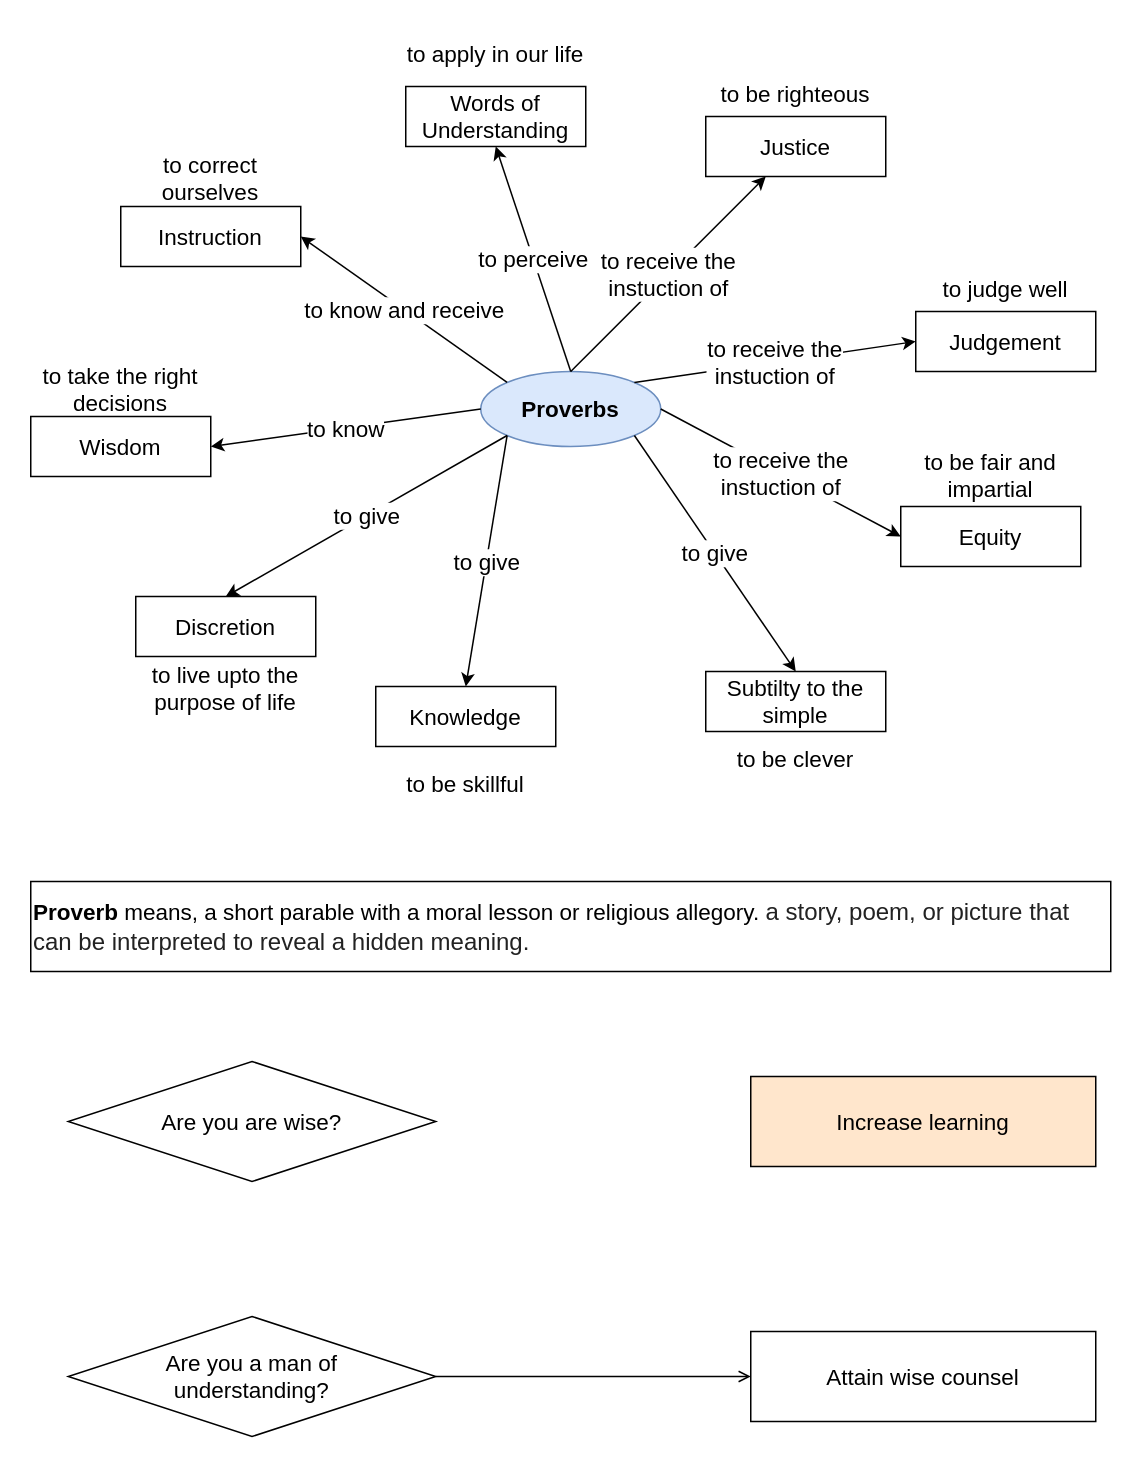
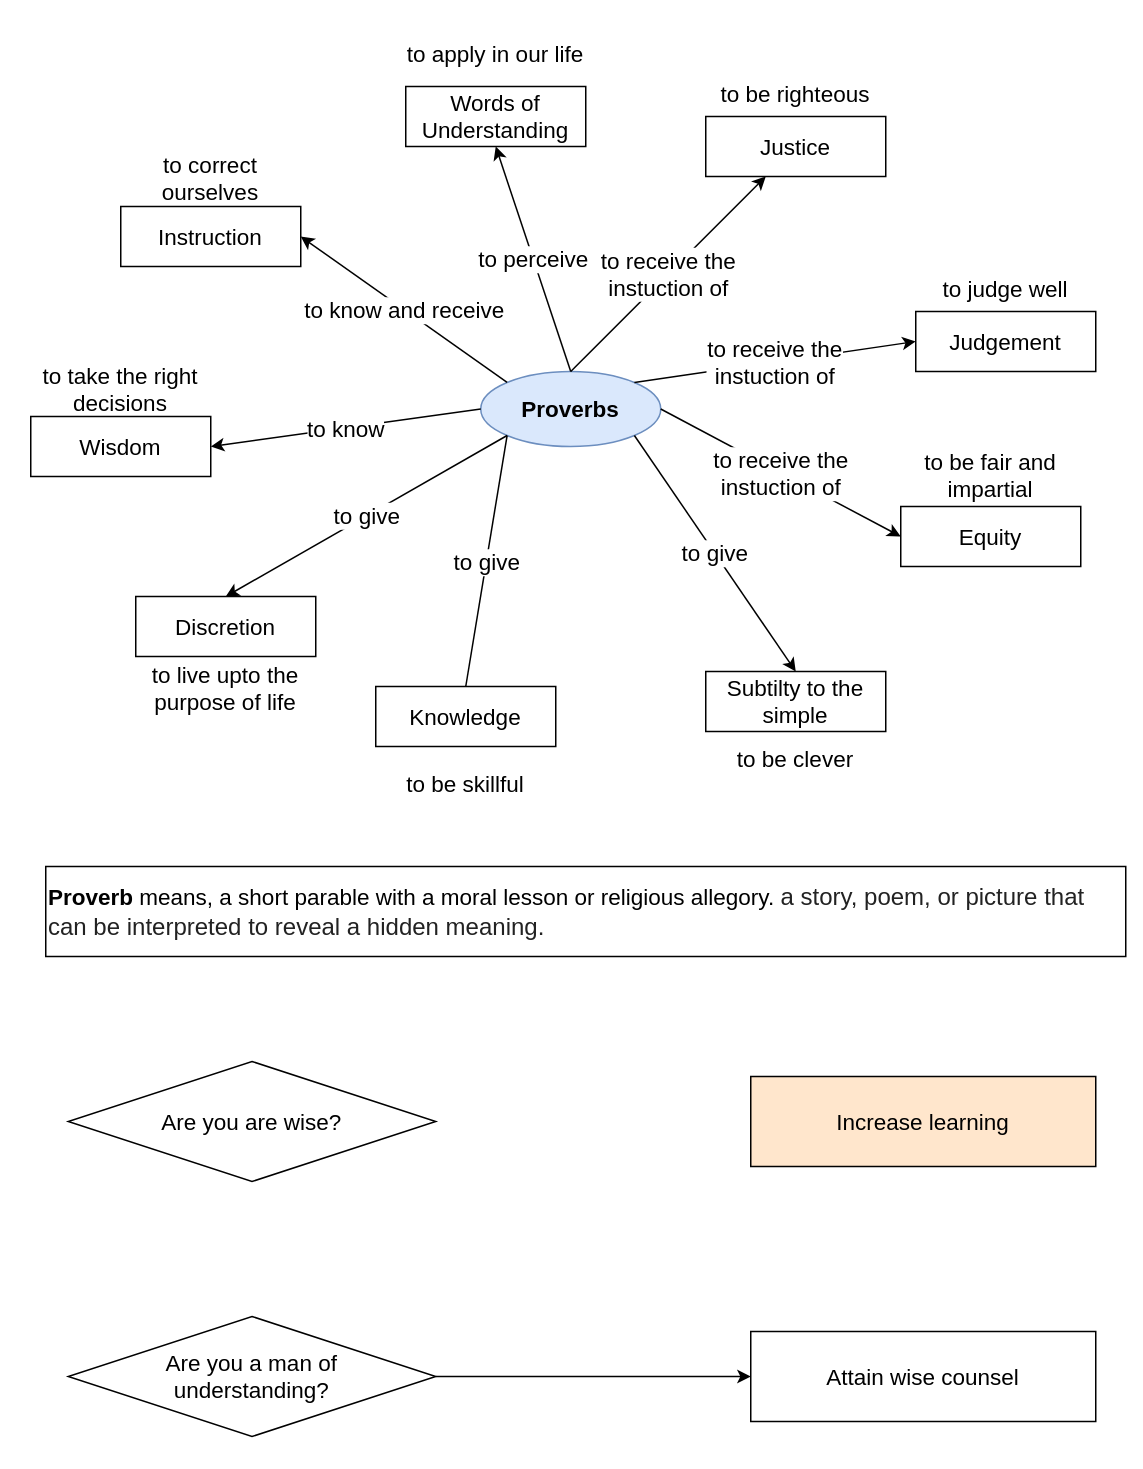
edge "Proverbs" -> "Knowledge": arrowhead classic -> none
node "Proverb means, a short parable with a moral lesson or religious allegory. a story, poem, or picture that can be interpreted to reveal a hidden meaning.": moved (571, 926) -> (586, 911)
edge "Are you a man of understanding?" -> "Attain wise counsel": arrowhead open -> classic
